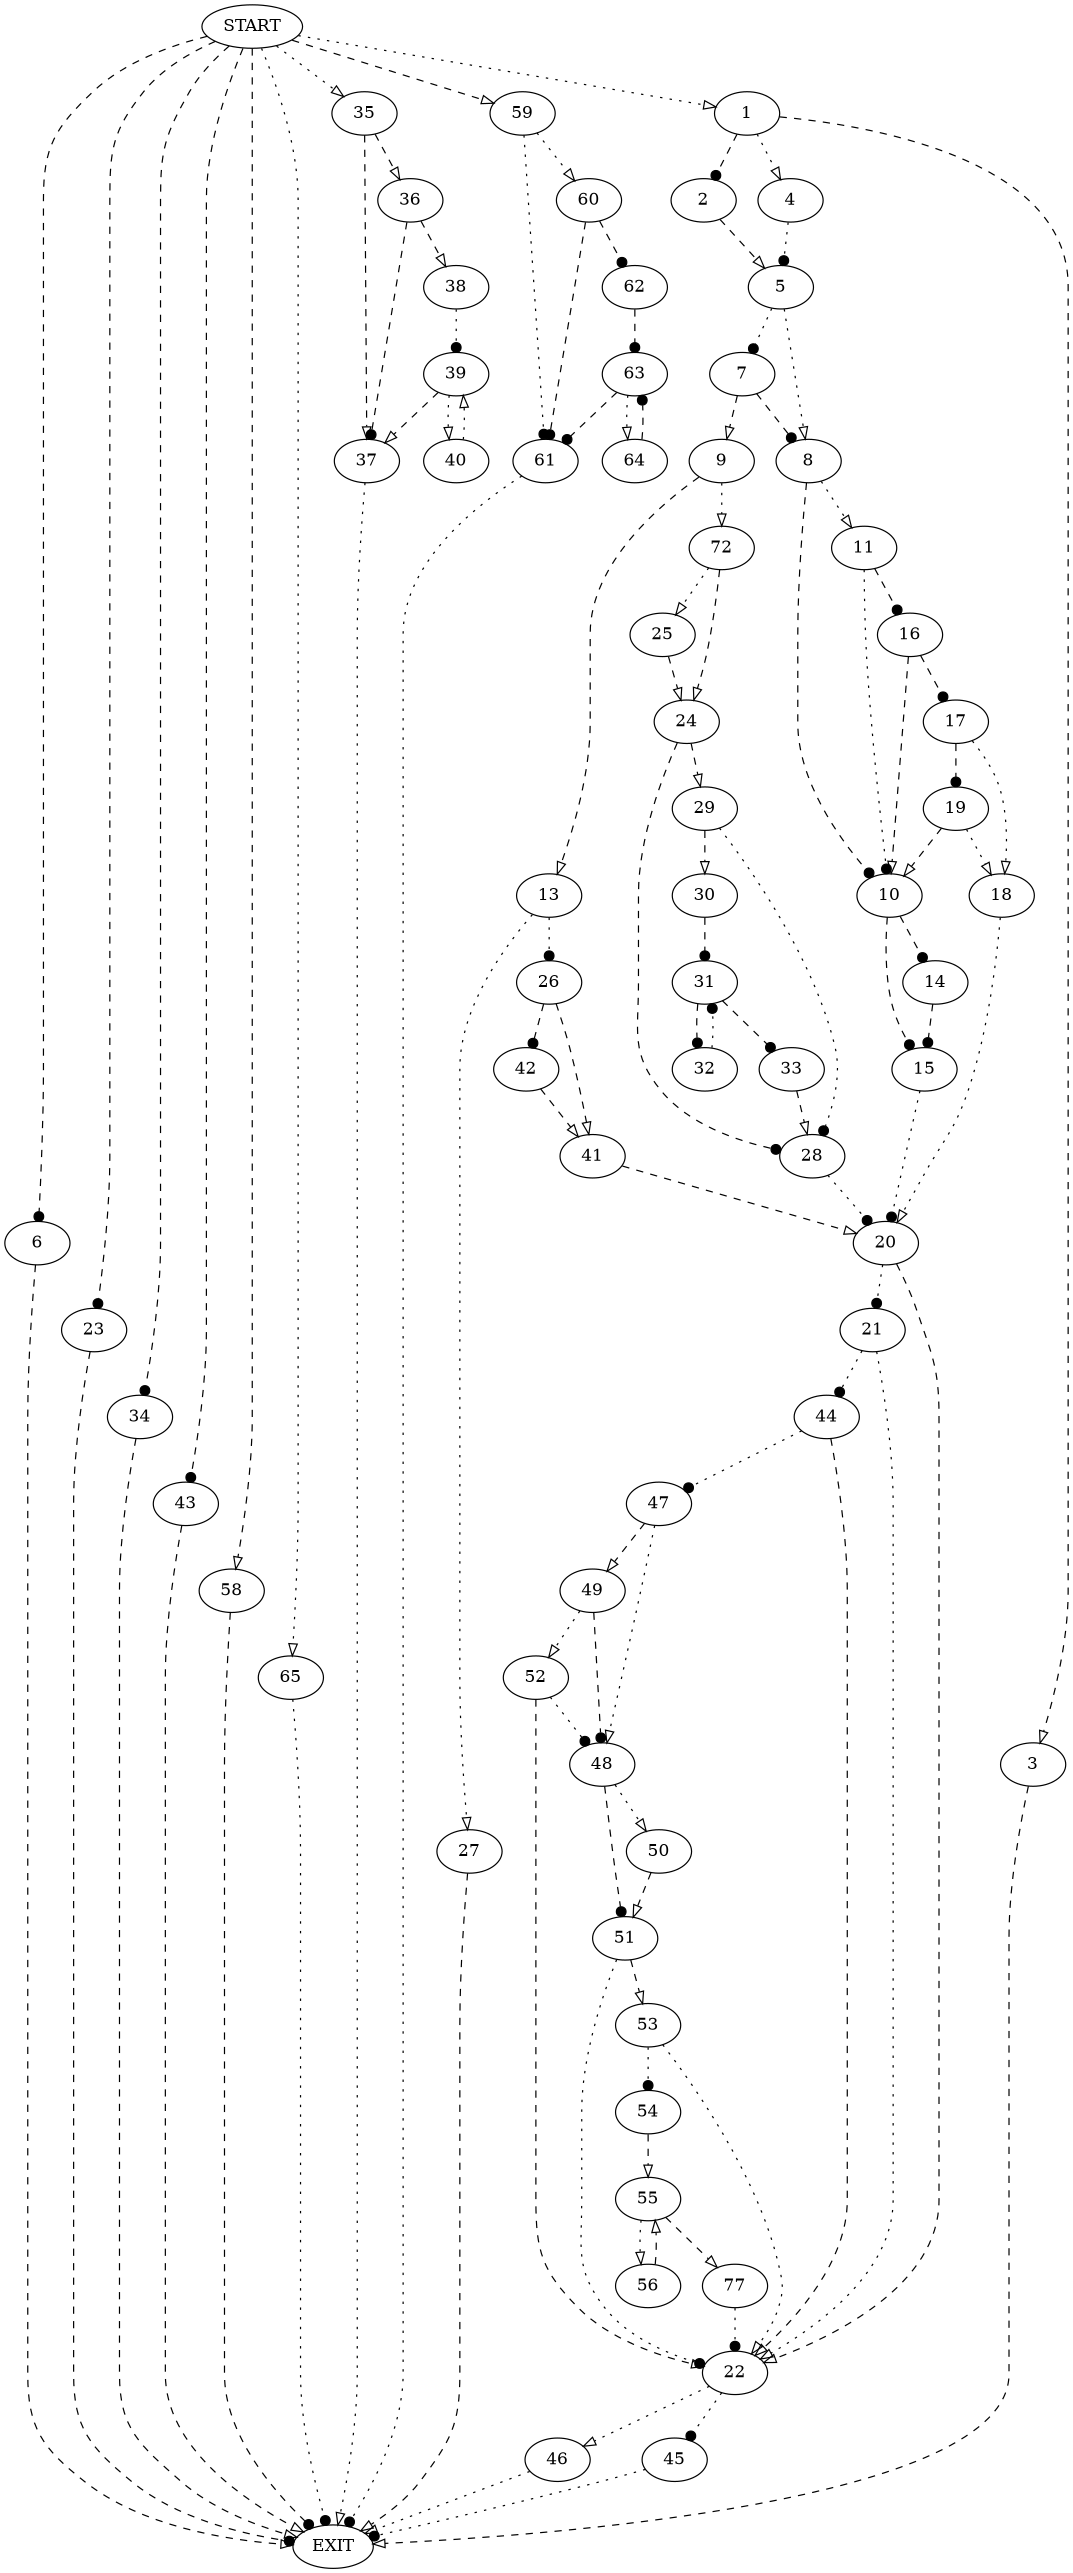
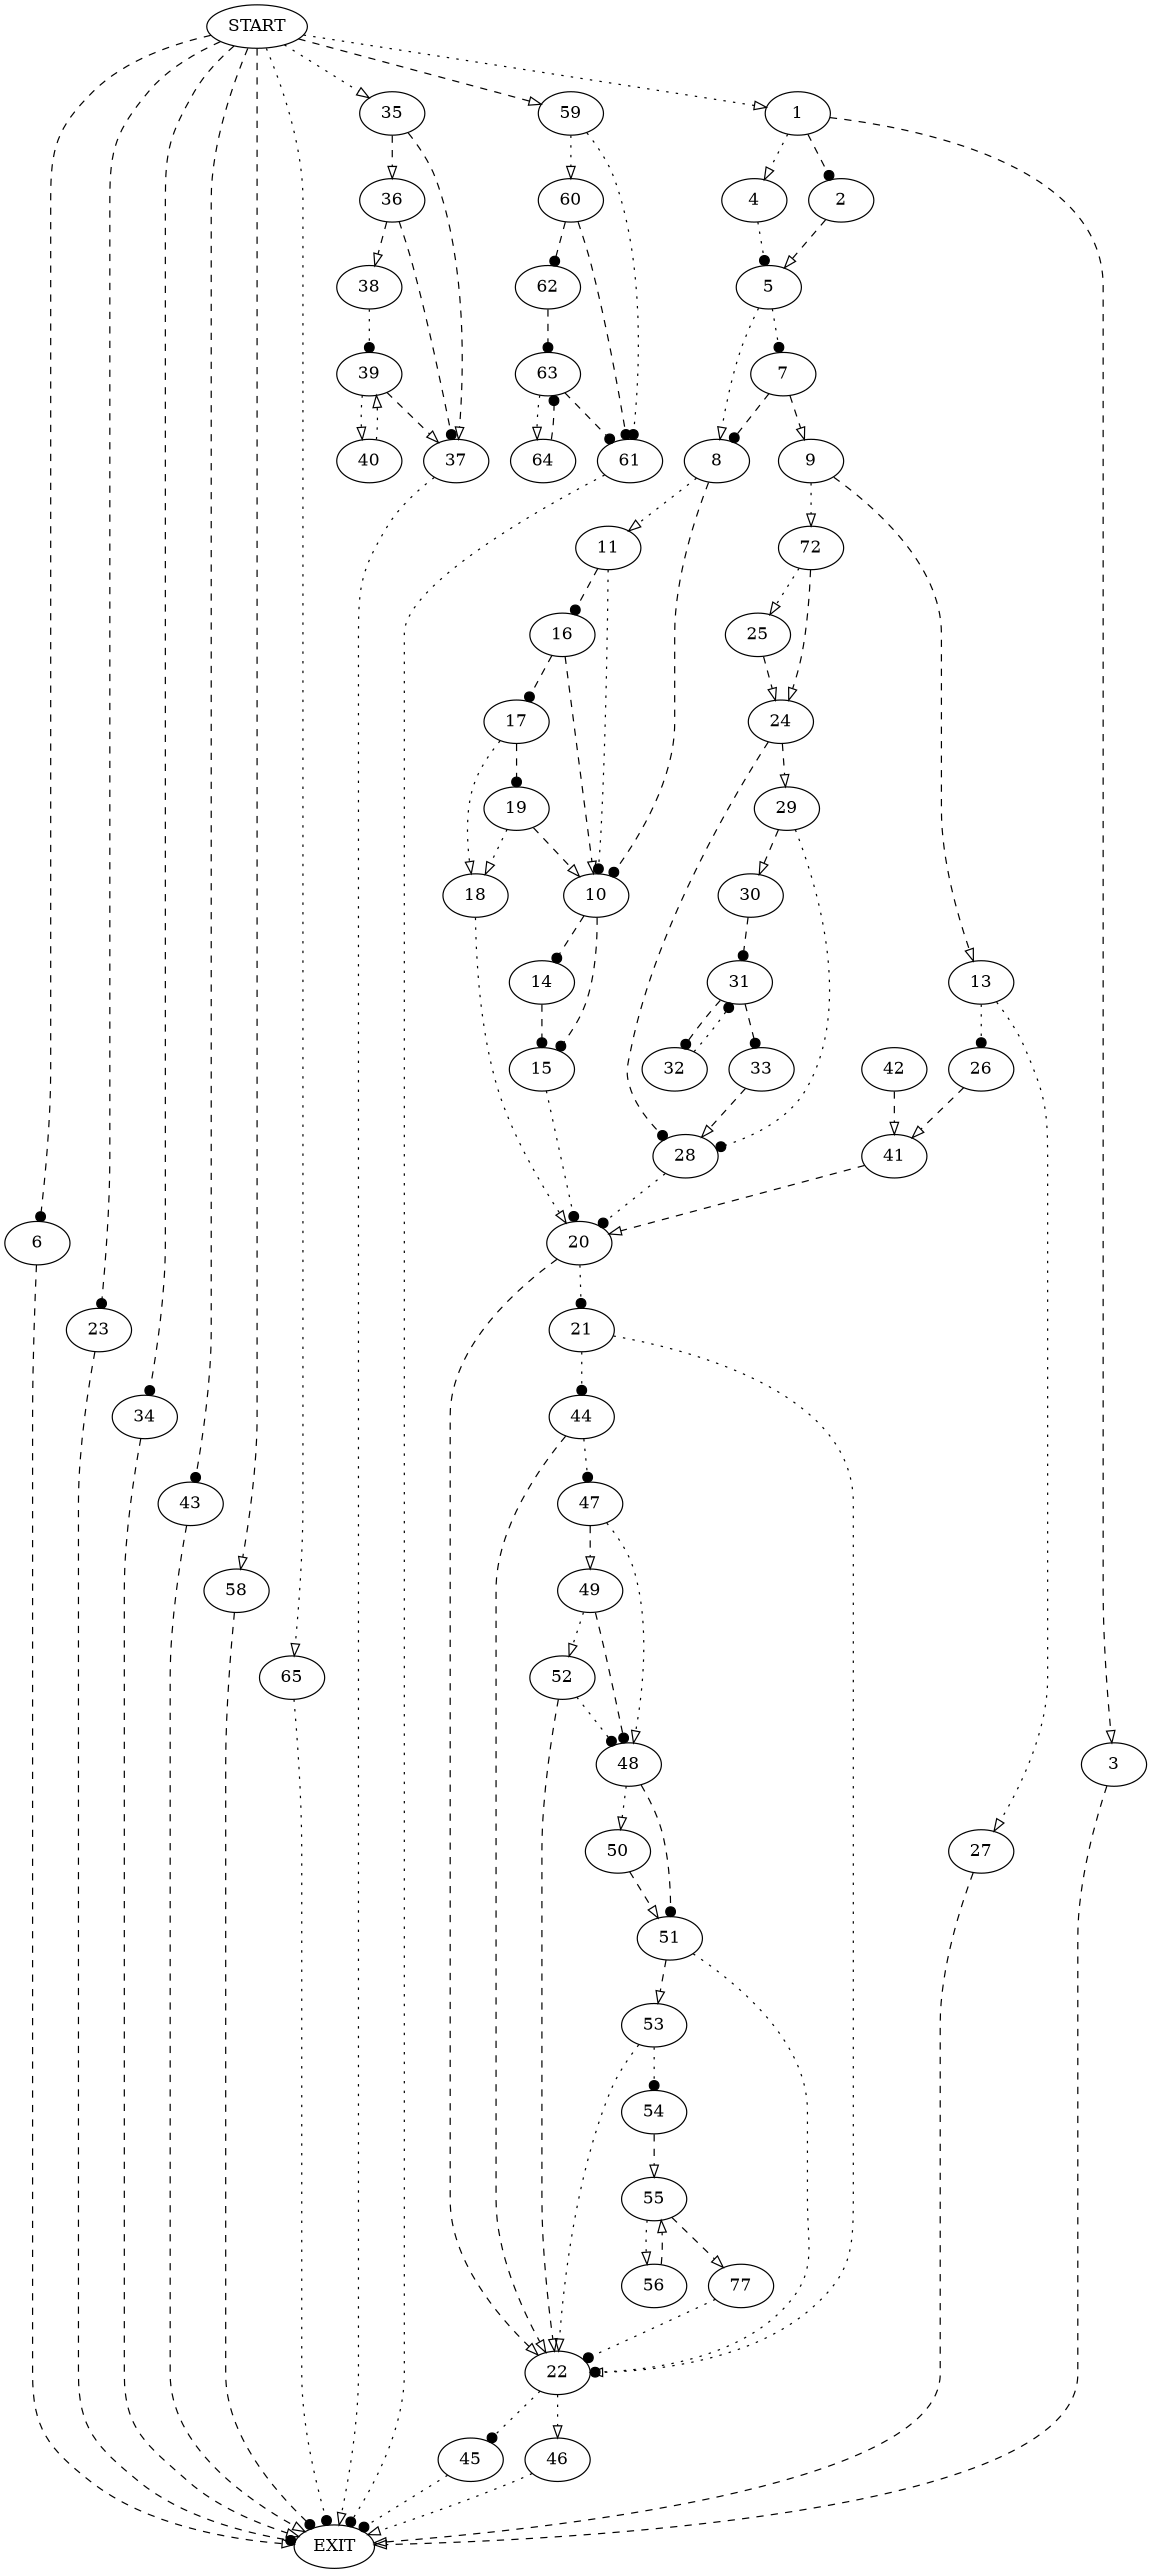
edge "26" -> "42": removed
